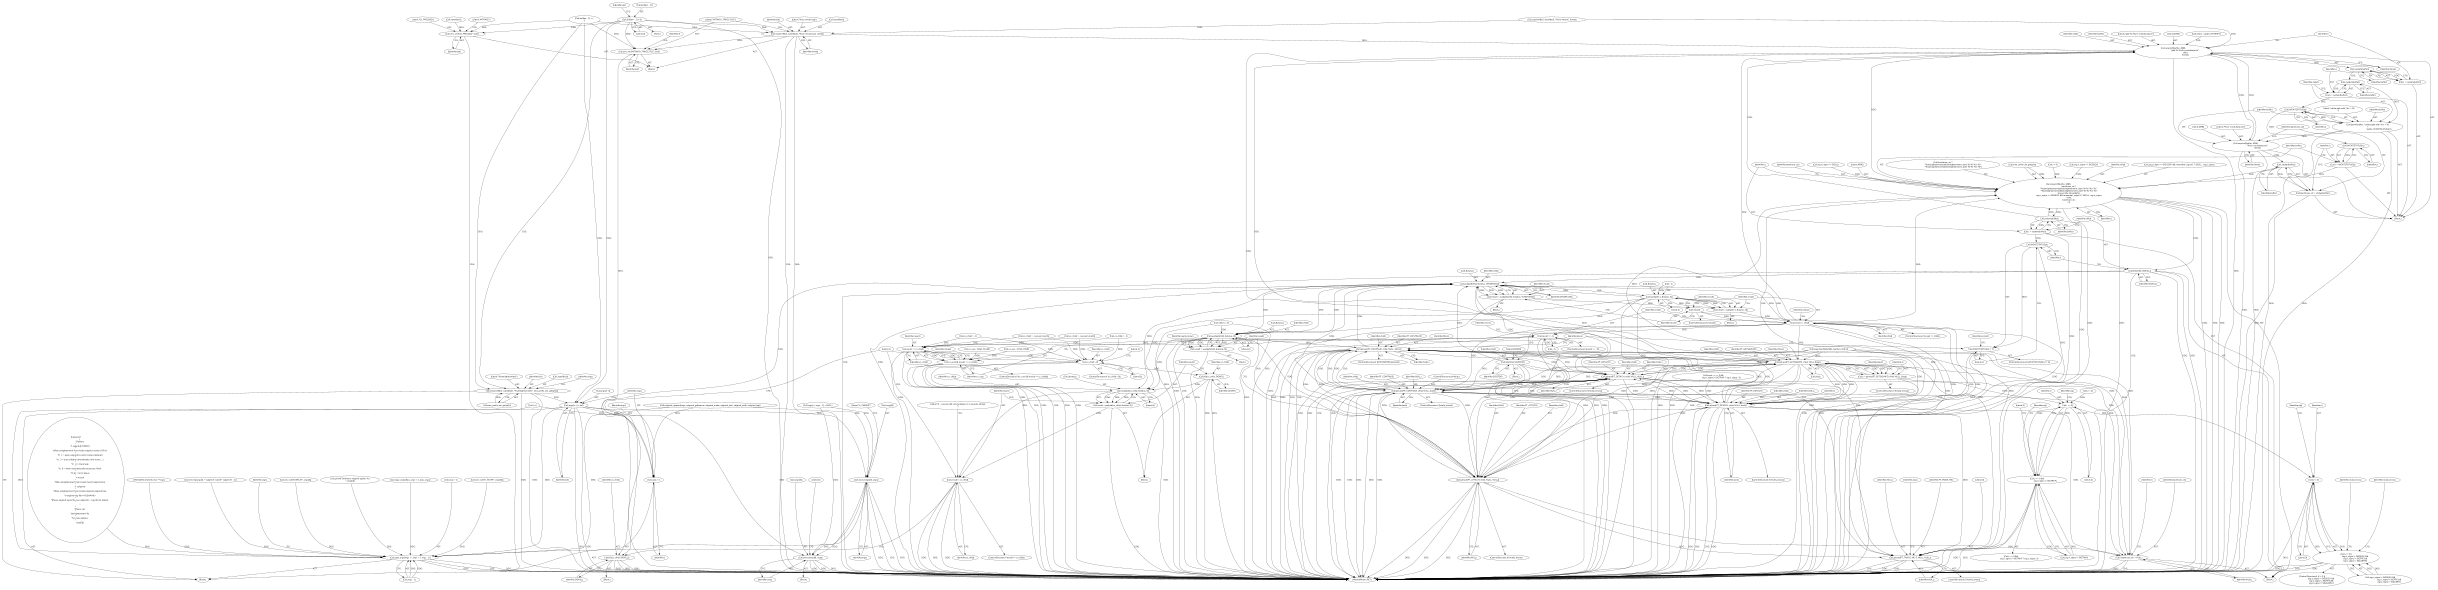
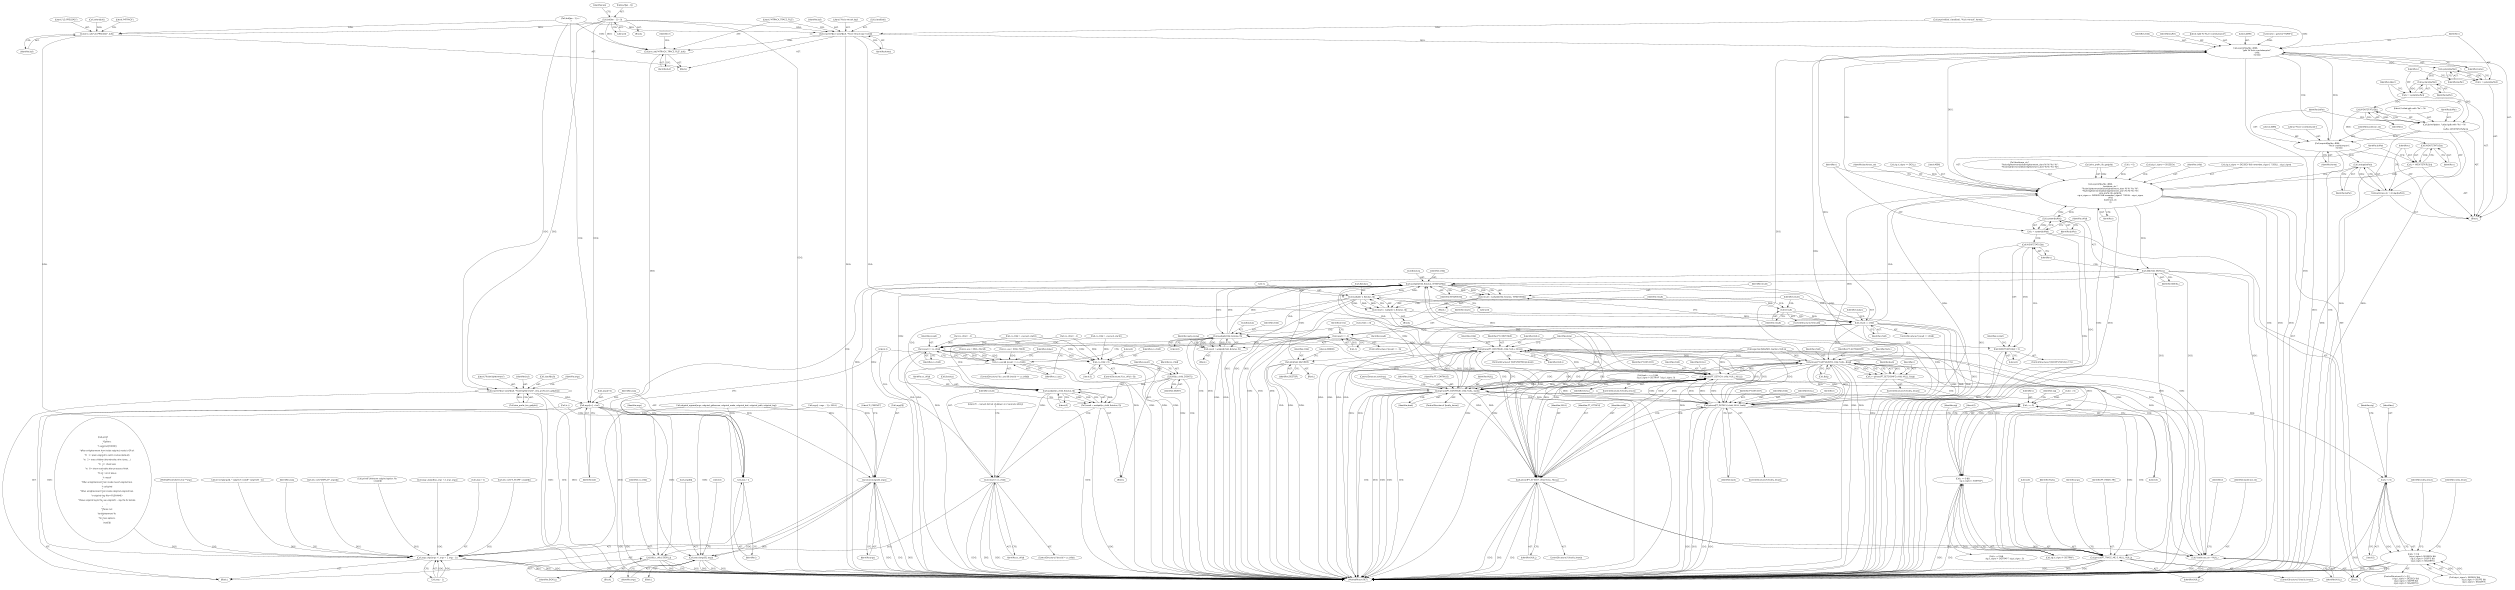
edge "(Call,child == 0)" -> "(MethodReturn,RET)": now "(Call,result = waitpid(-1, &status, 0))" -> "(MethodReturn,RET)"
